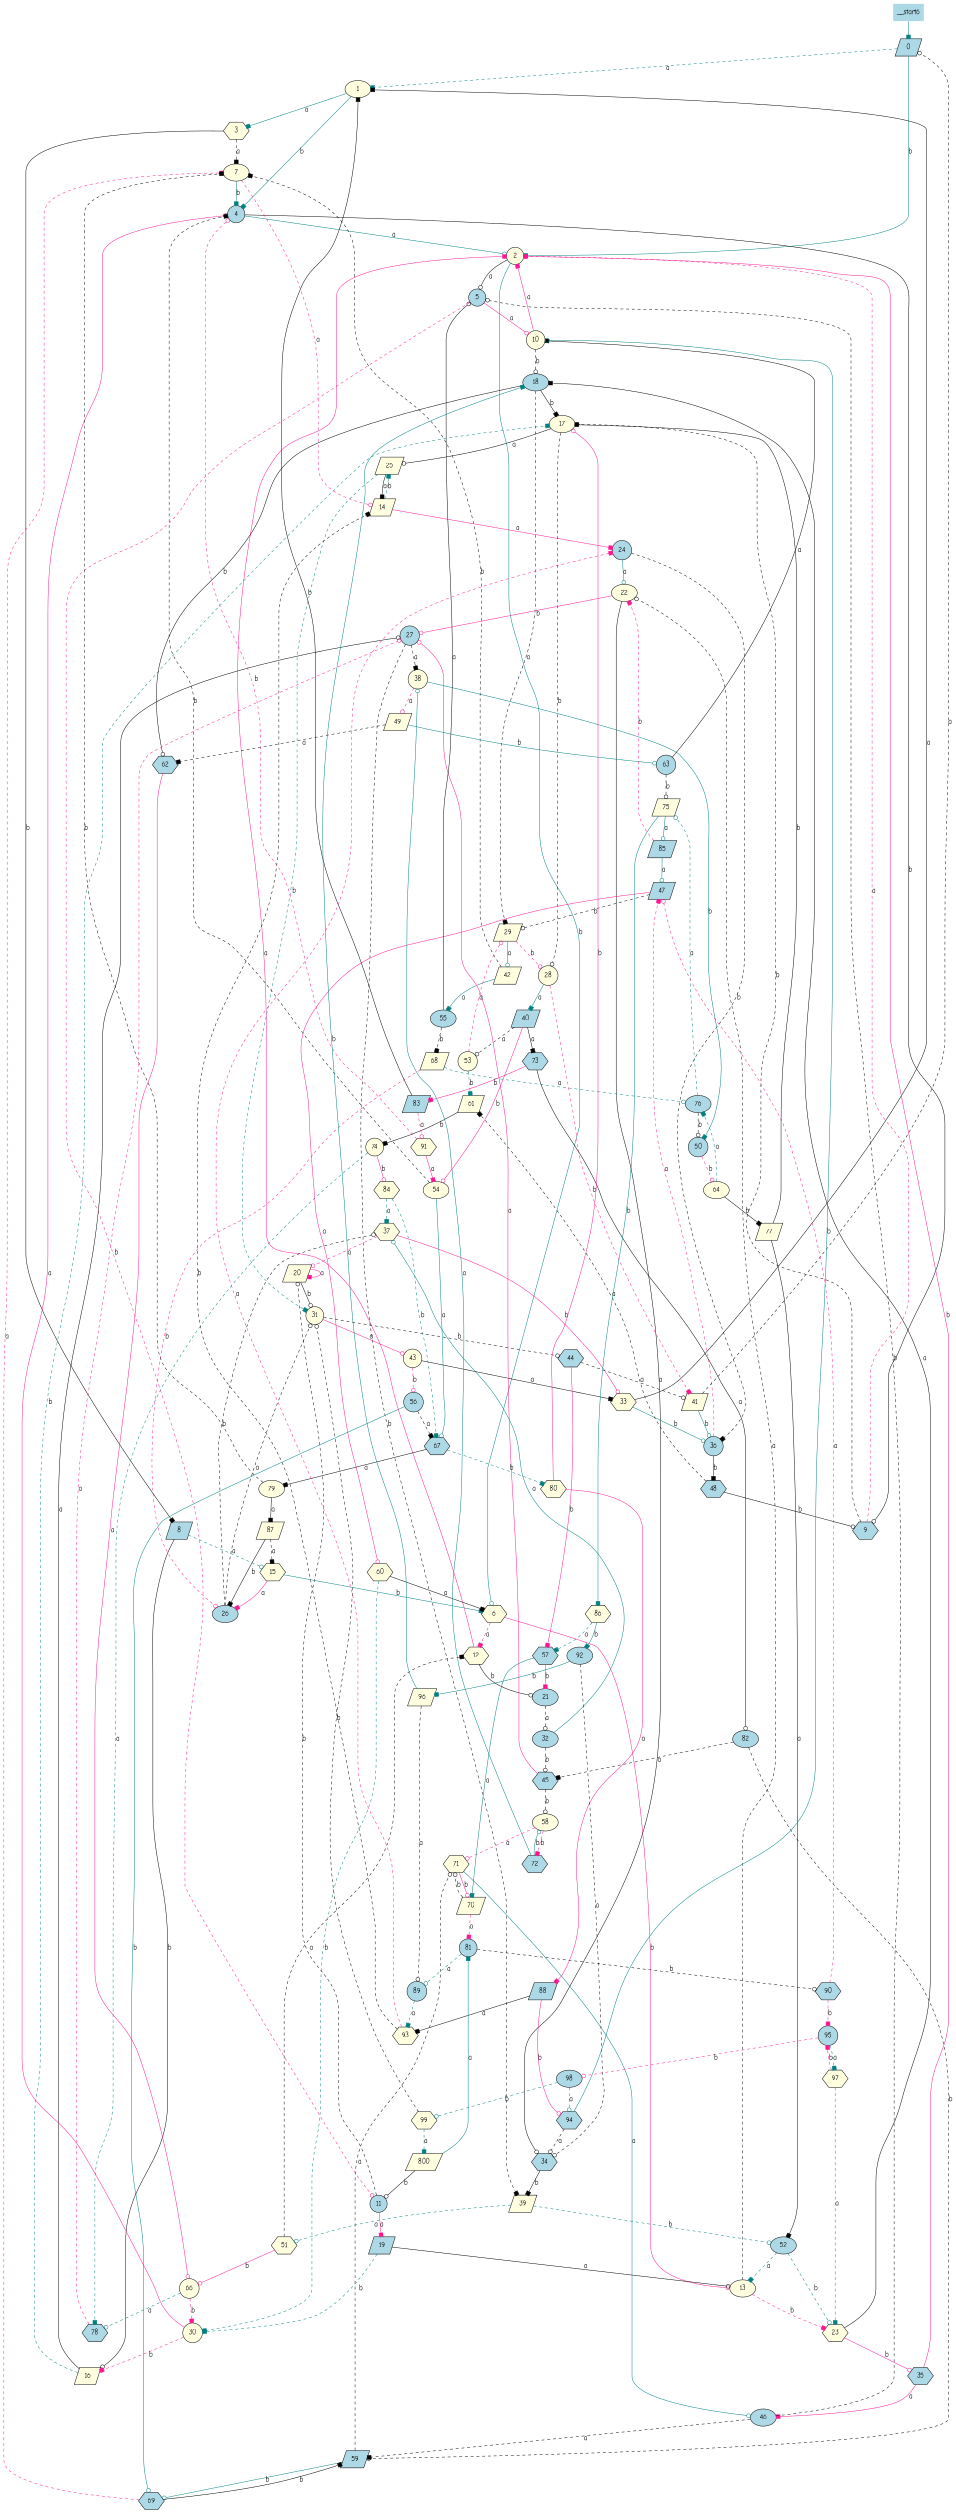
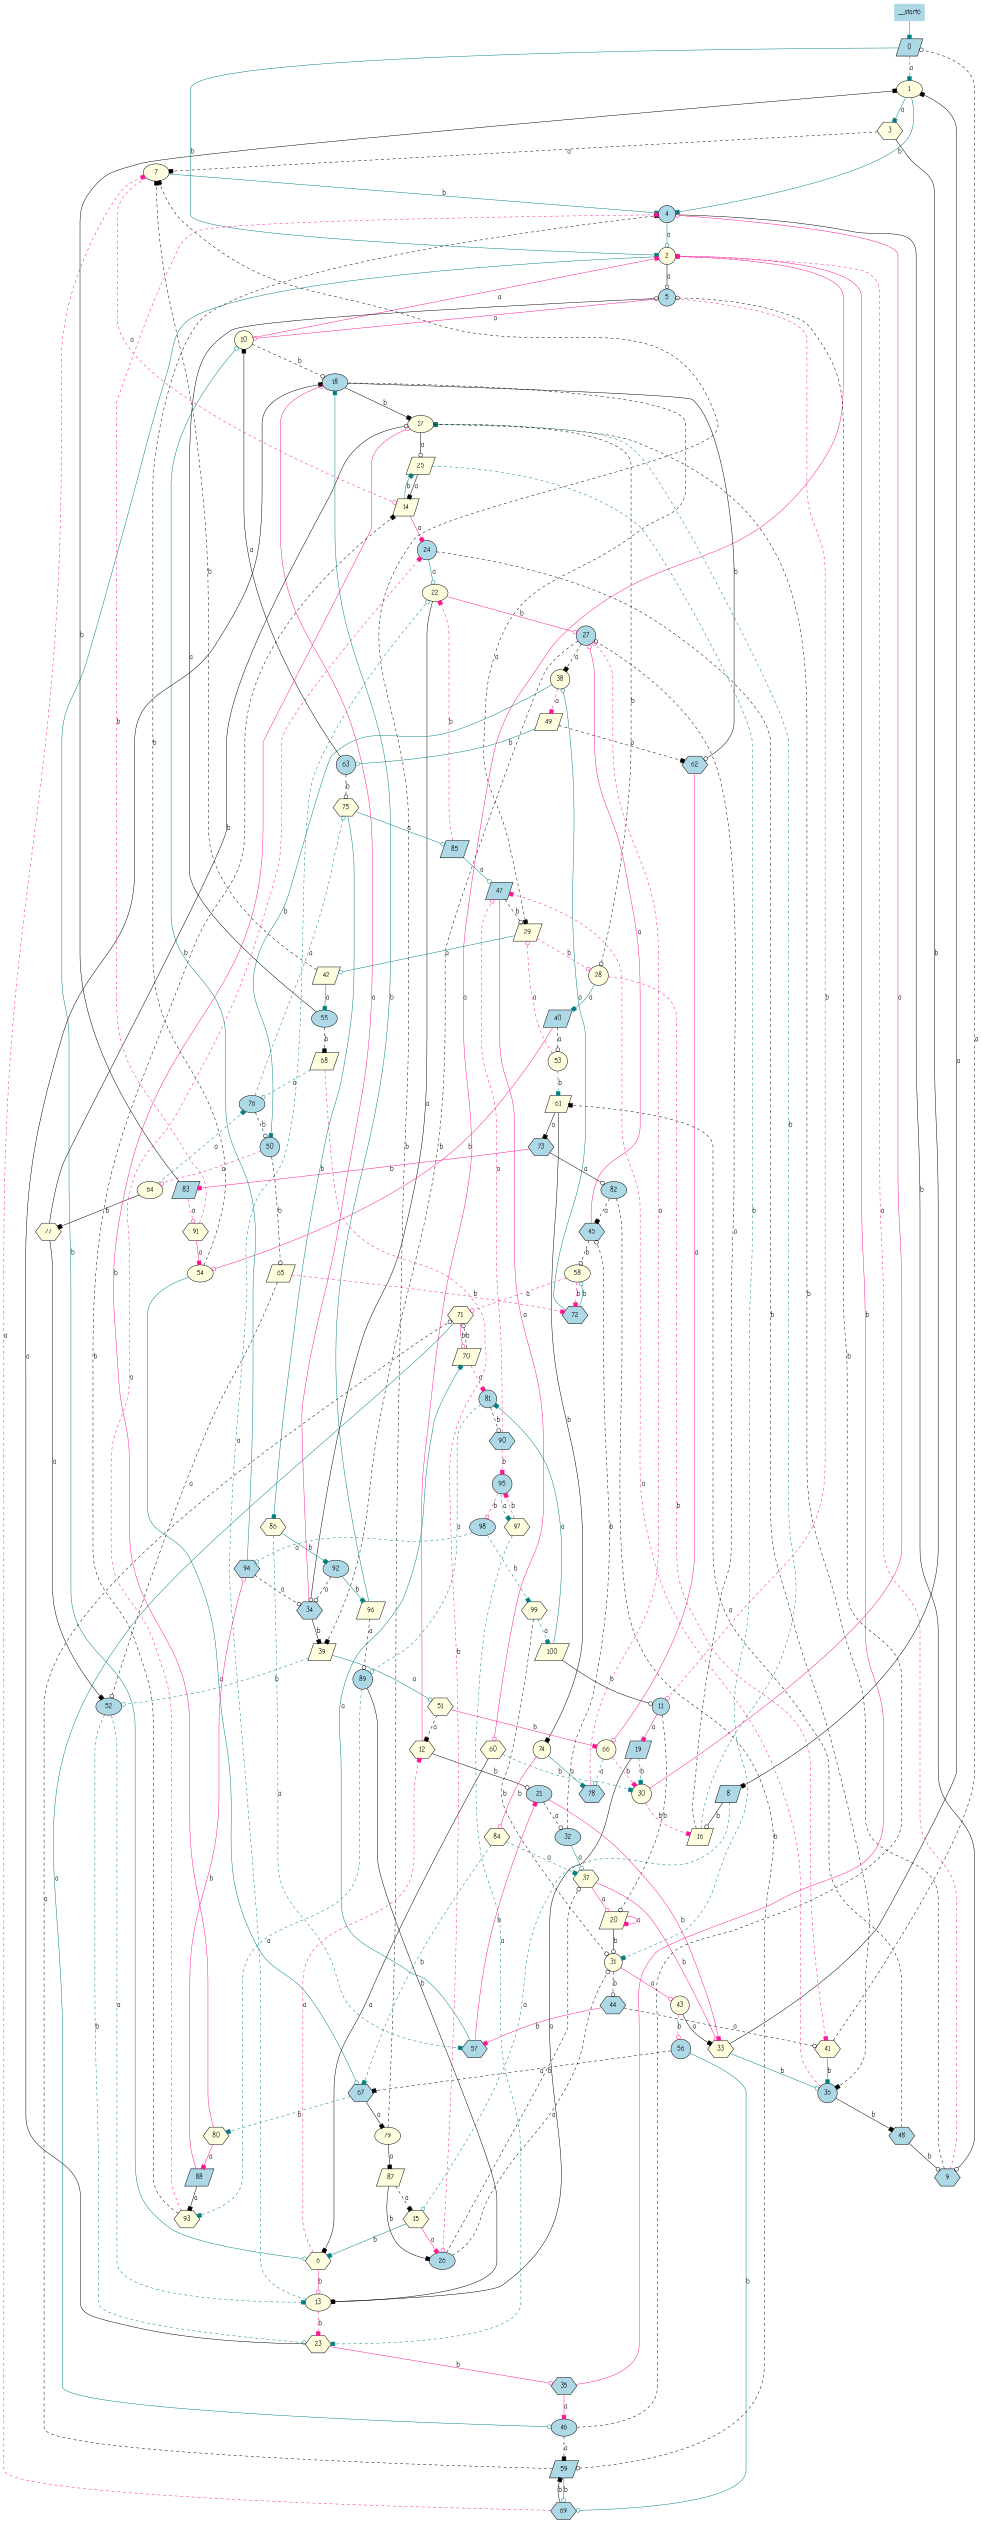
edge "14" -> "25": style dashed -> solid
edge "91" -> "4": arrowhead odot -> box
edge "38" -> "49": arrowhead odot -> box
node "75": shape parallelogram -> hexagon
edge "34" -> "18": added, label "a"
edge "40" -> "73": now "61" -> "73"
edge "50" -> "64": label "b" -> "a"
node "77": shape parallelogram -> hexagon
edge "37" -> "20": style dashed -> solid
node "65": added
node "41": shape parallelogram -> hexagon
edge "16" -> "27": style solid -> dashed
edge "41" -> "36": arrowhead odot -> box
edge "13" -> "22": color black -> teal
edge "74" -> "78": style dashed -> solid
edge "21" -> "33": added, label "b"
edge "89" -> "13": added, label "b"
edge "98" -> "99": arrowhead odot -> box
node "800": label "800" -> "100"
edge "39" -> "51": style dashed -> solid
edge "51" -> "66": arrowhead odot -> box
